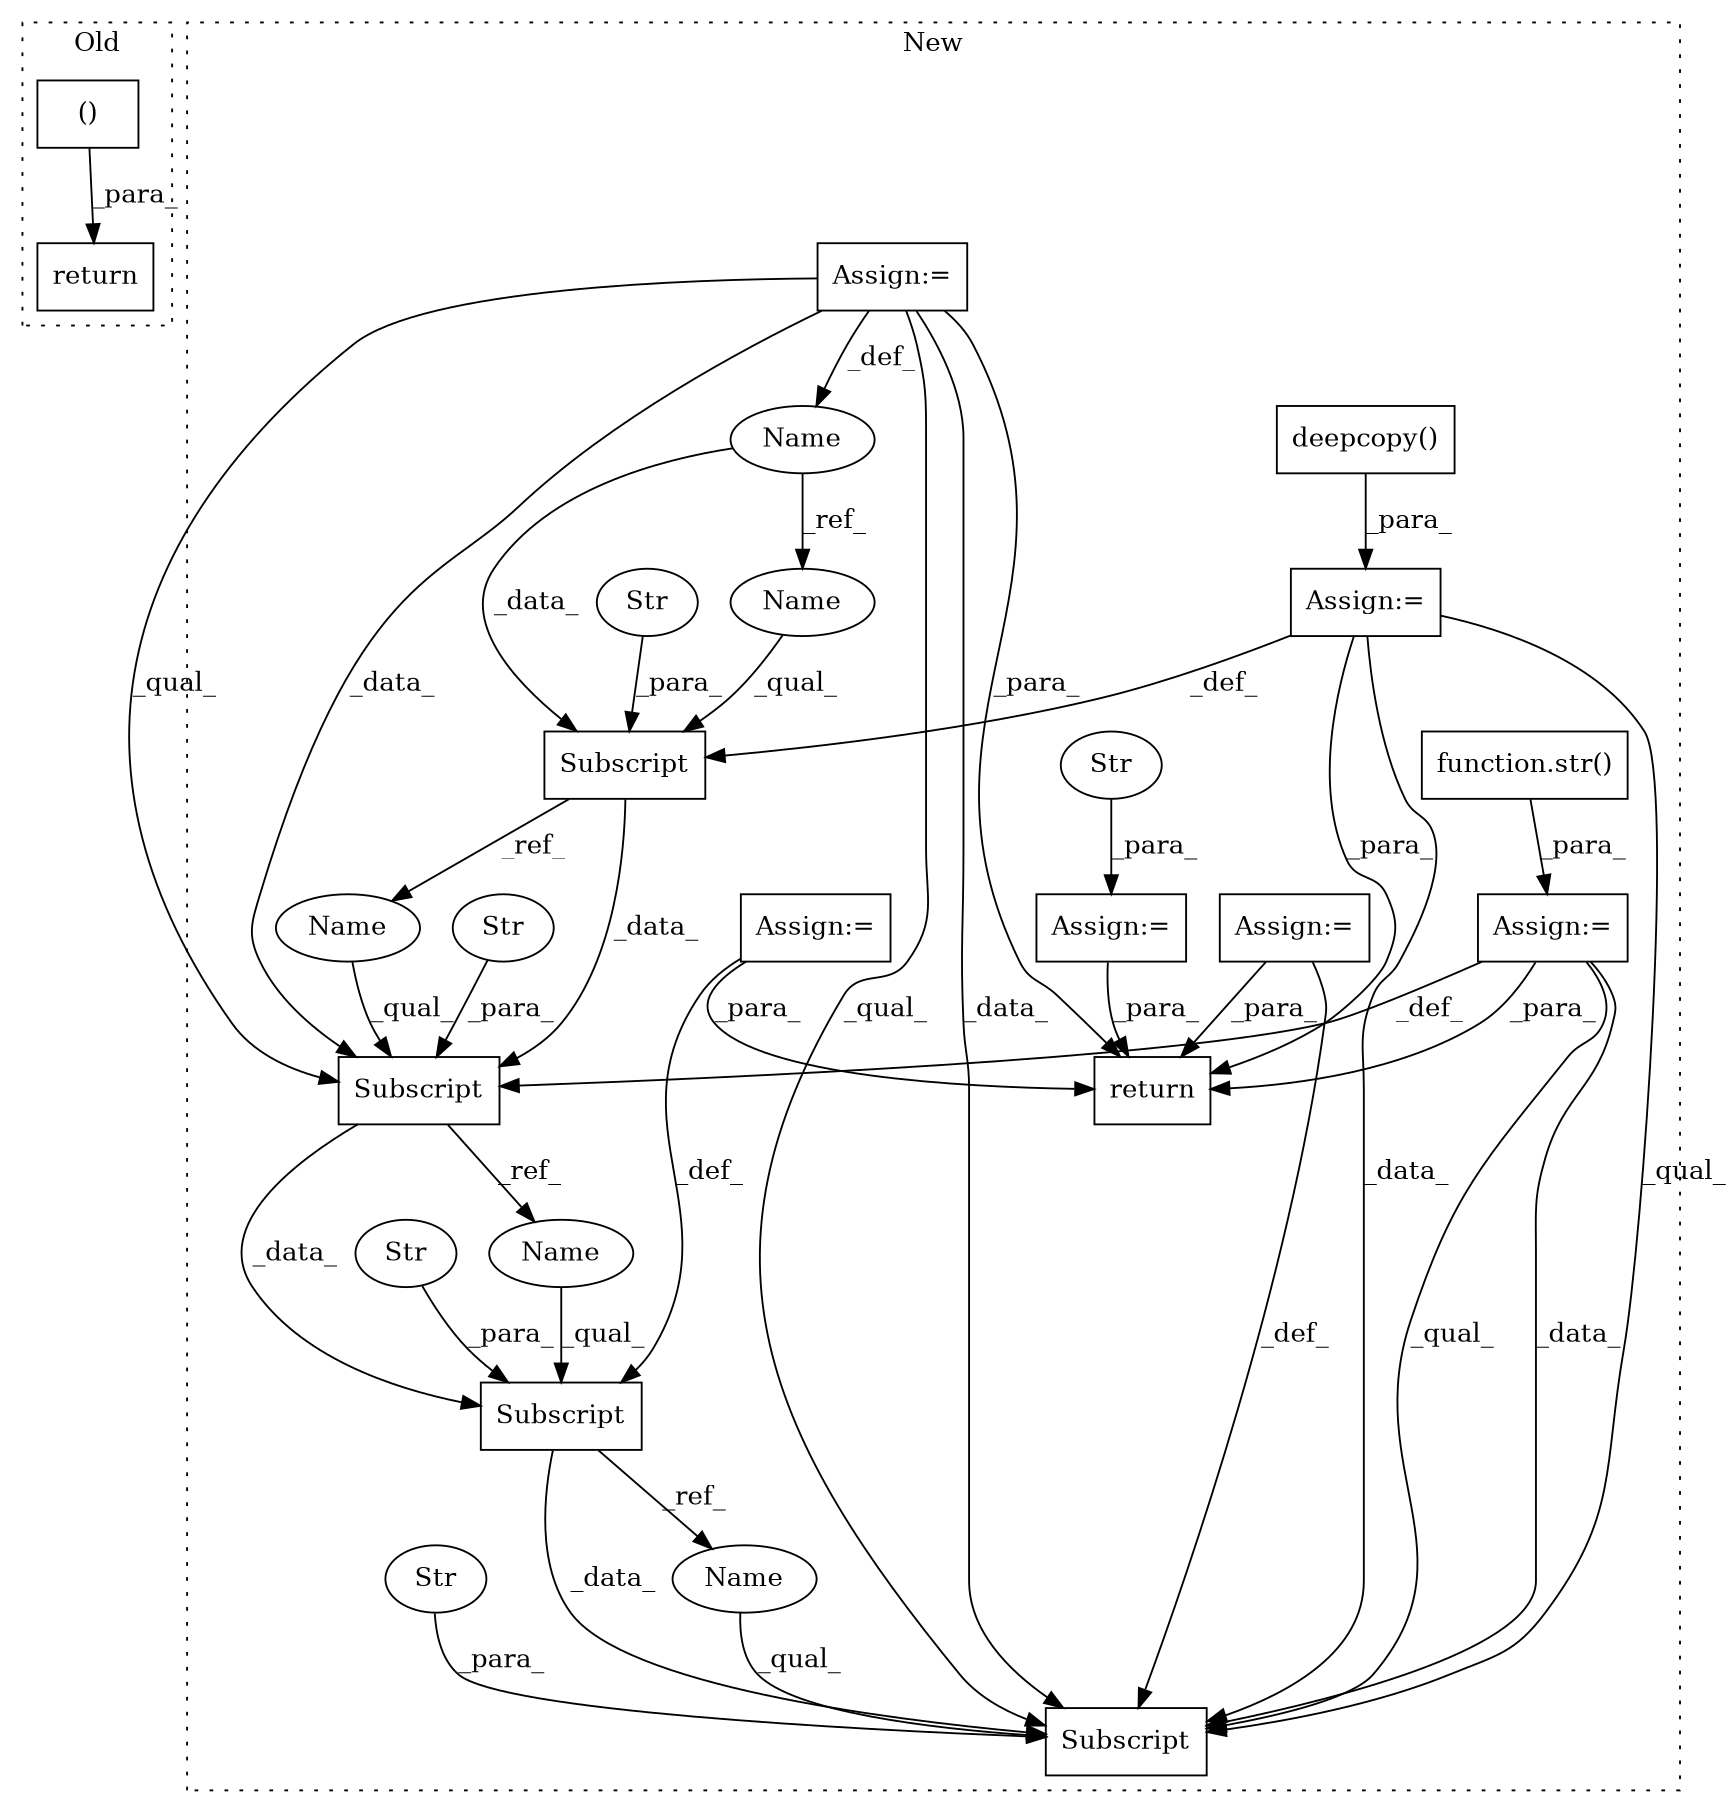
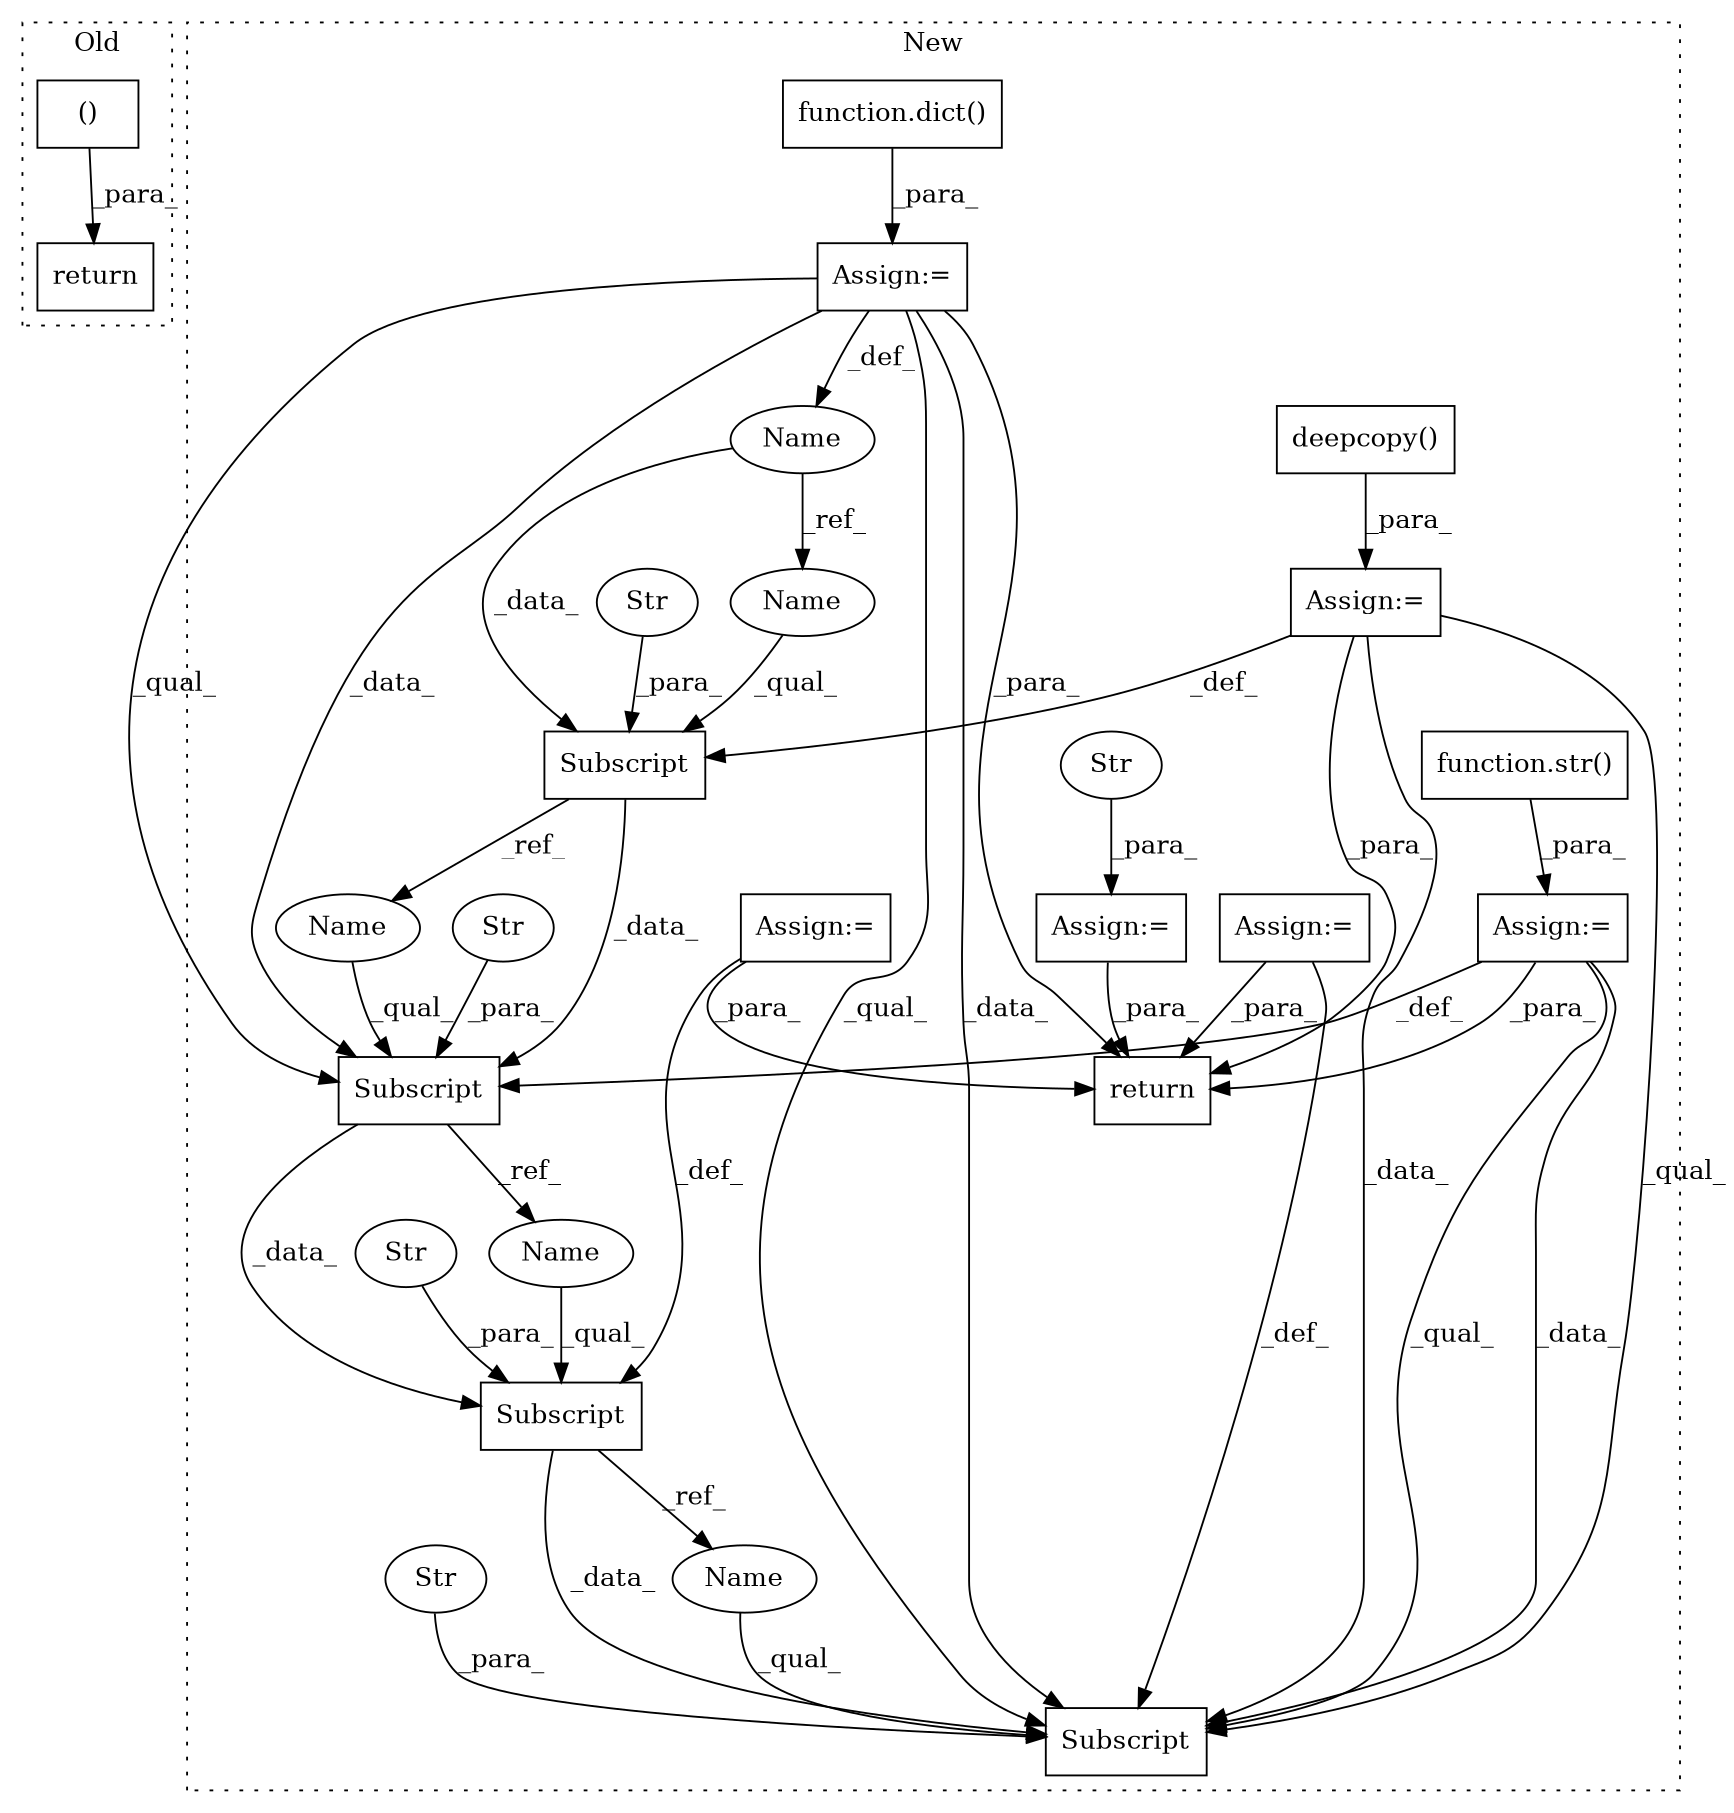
node "function.dict()": added
